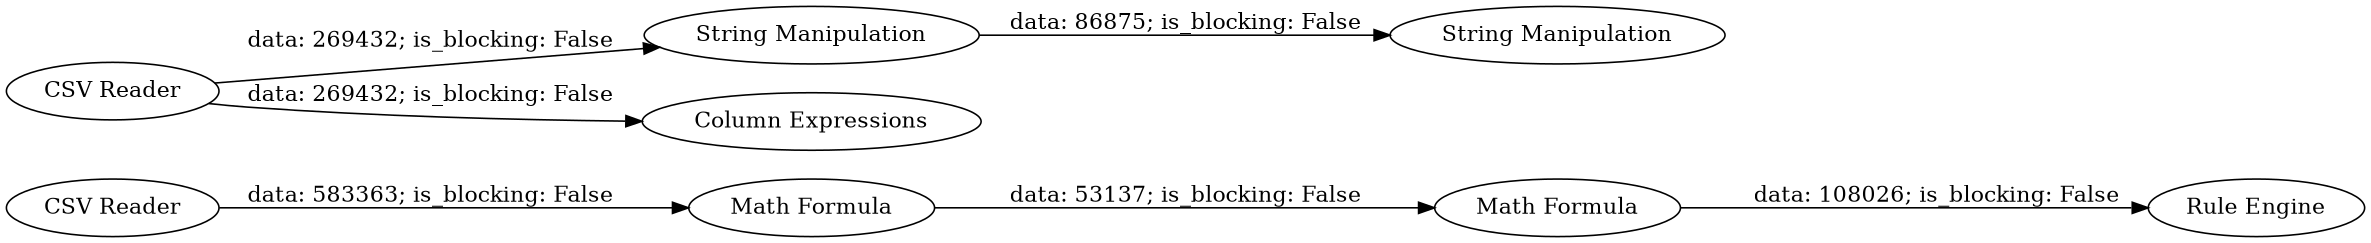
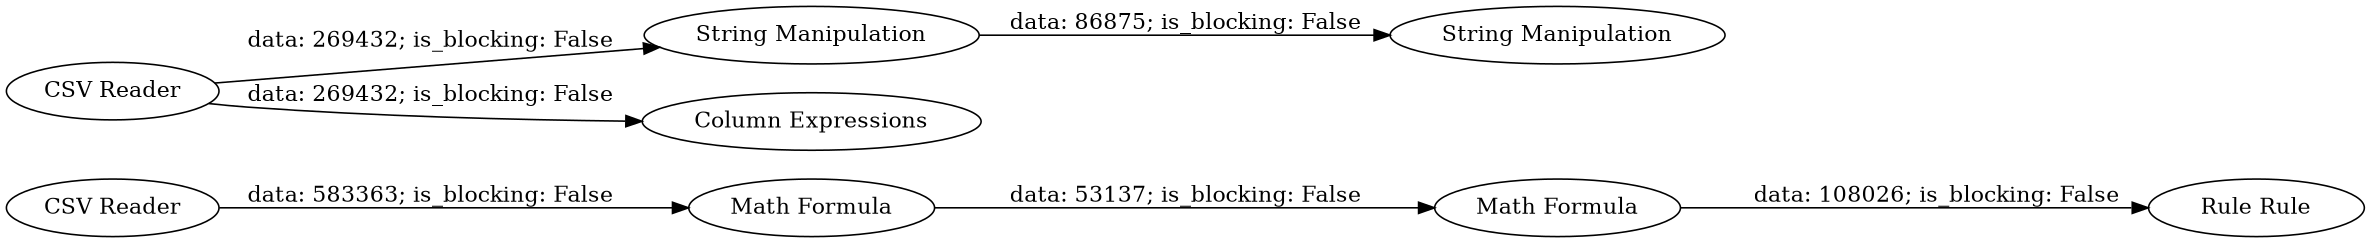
node "Rule Engine": label "Rule Engine" -> "Rule Rule"
